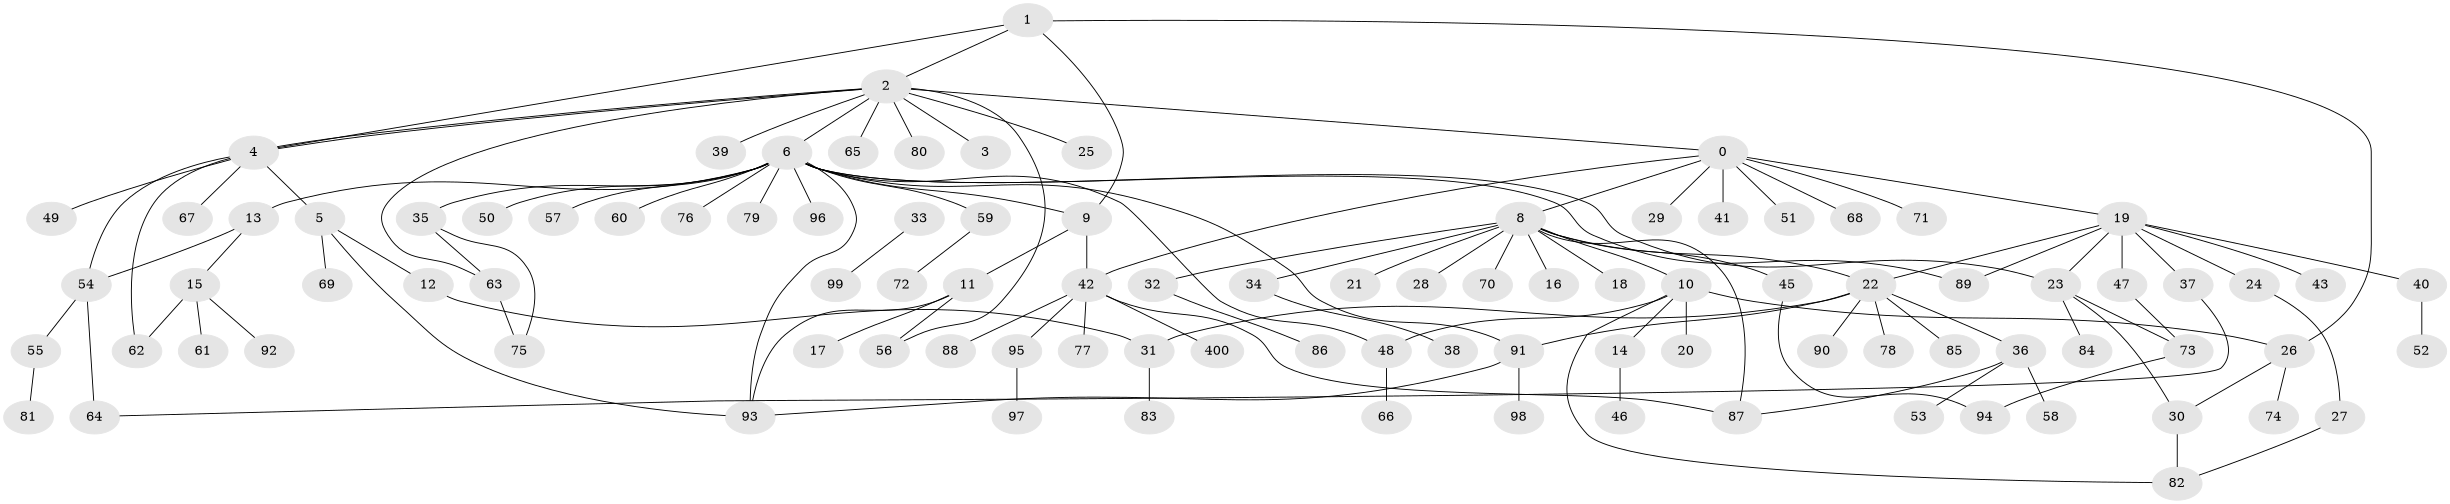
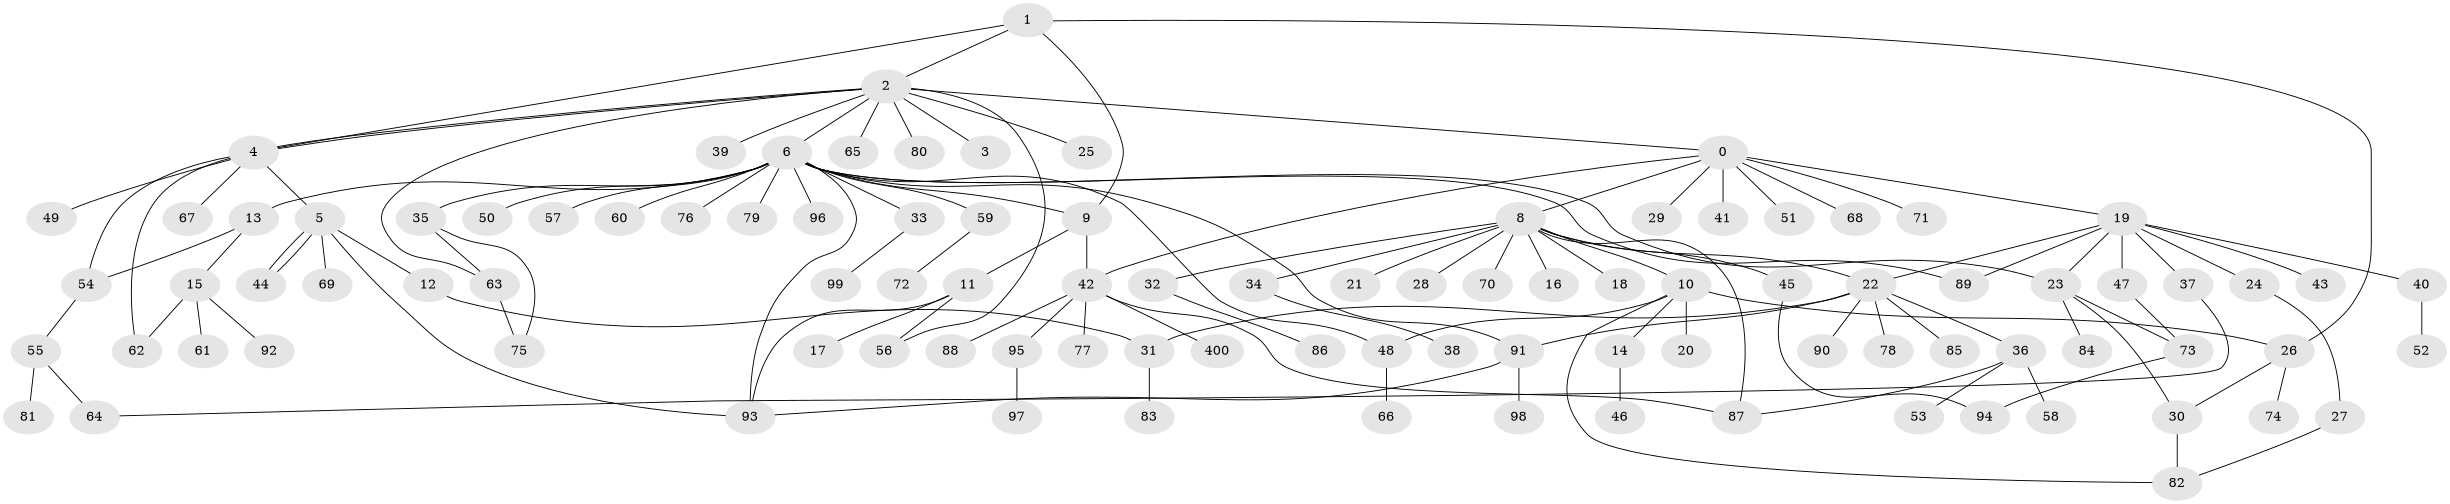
edge "6" -- "33": added
node "44": added
edge "54" -- "64": now "55" -- "64"
